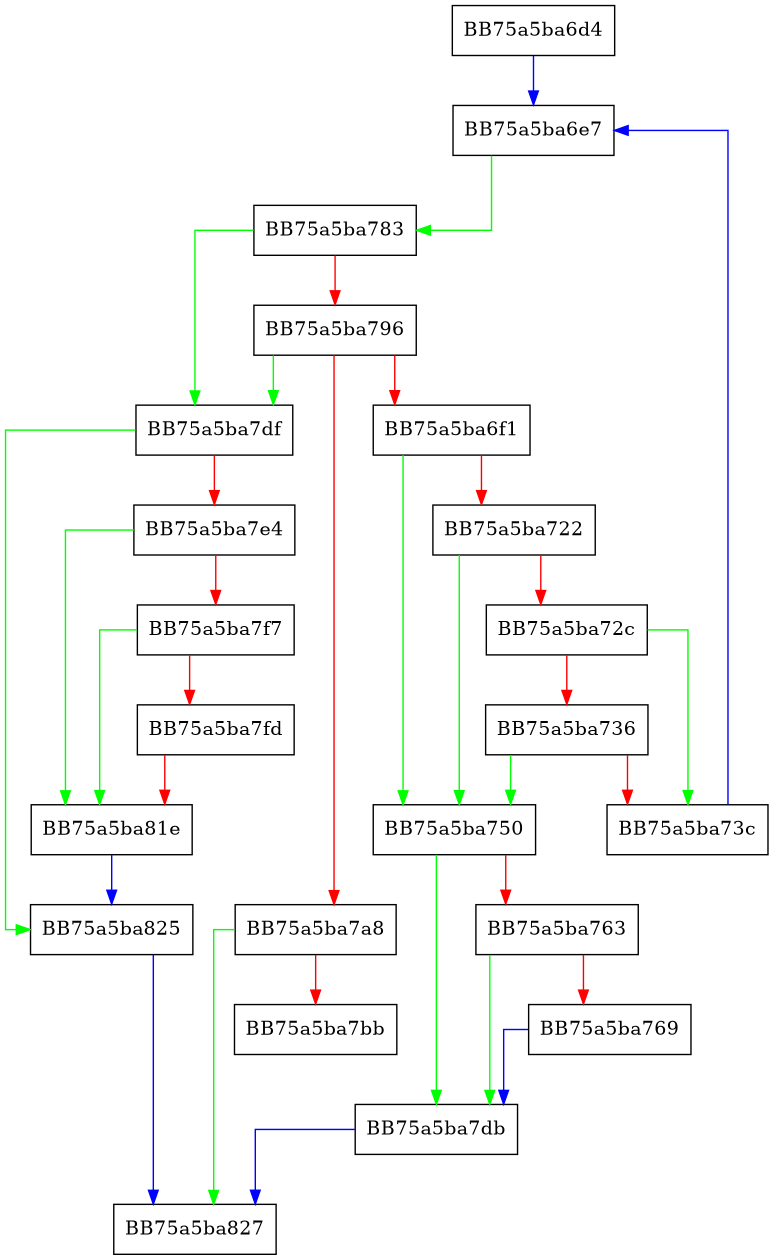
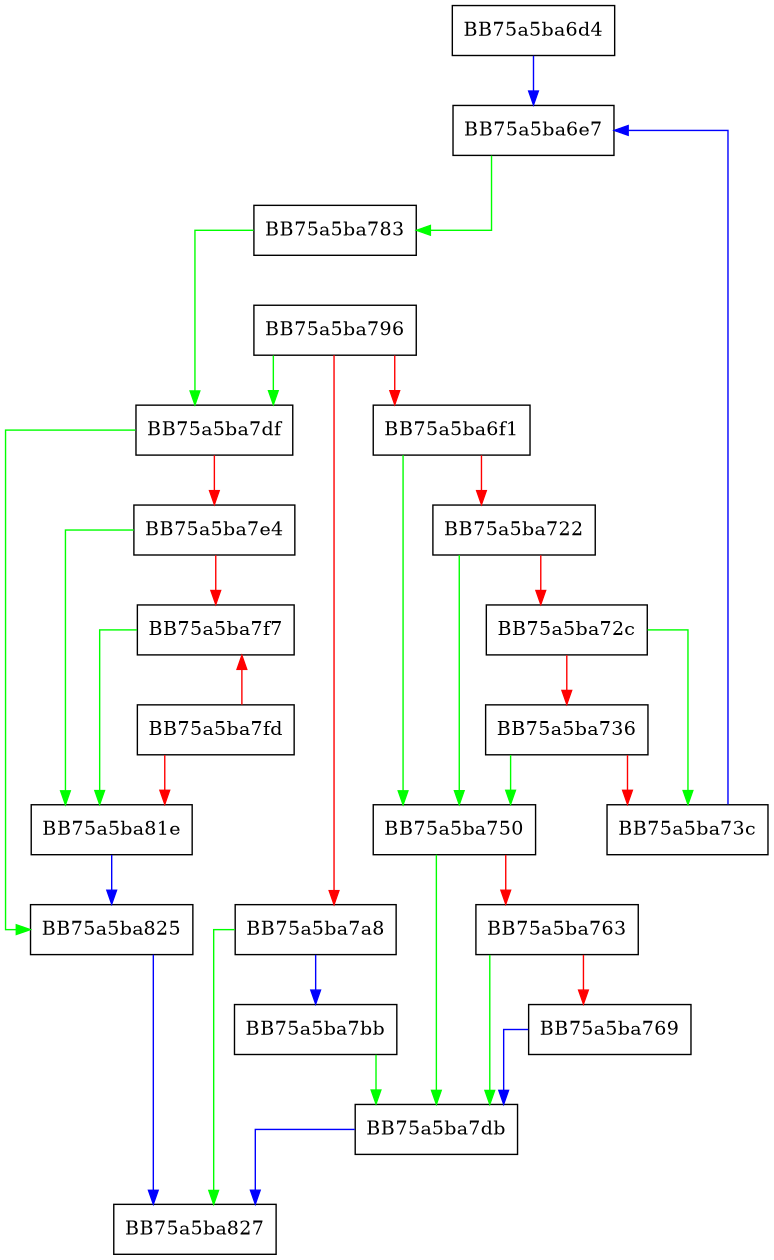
edge "BB75a5ba783" -> "BB75a5ba796": removed
edge "BB75a5ba7f7" -> "BB75a5ba7fd": reversed
edge "BB75a5ba7a8" -> "BB75a5ba7bb": color red -> blue
edge "BB75a5ba7bb" -> "BB75a5ba7db": added
